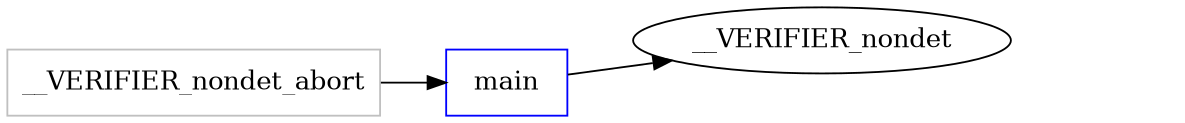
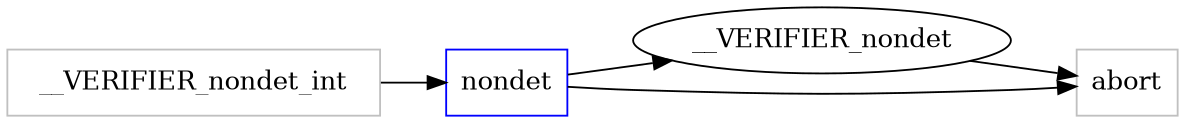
node "__VERIFIER_nondet_abort": label "__VERIFIER_nondet_abort" -> "__VERIFIER_nondet_int"
node "main": label "main" -> "nondet"
node "abort": added
